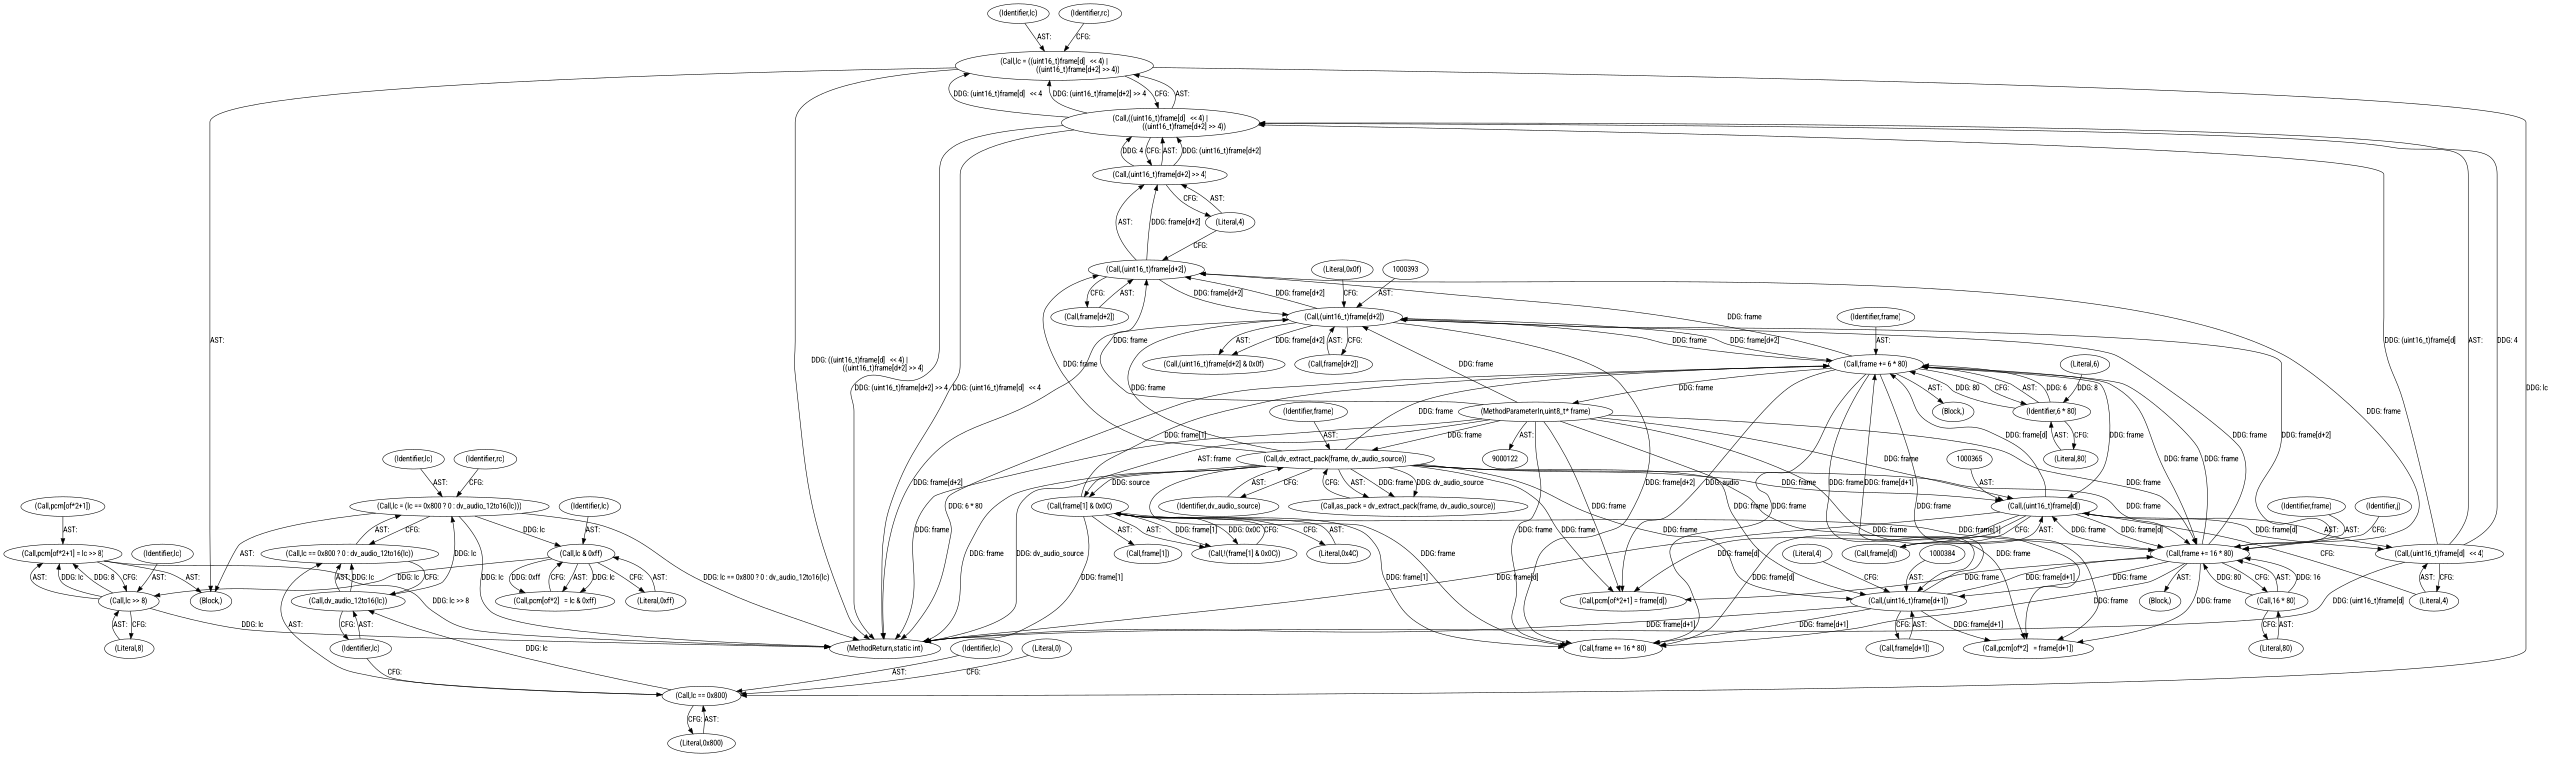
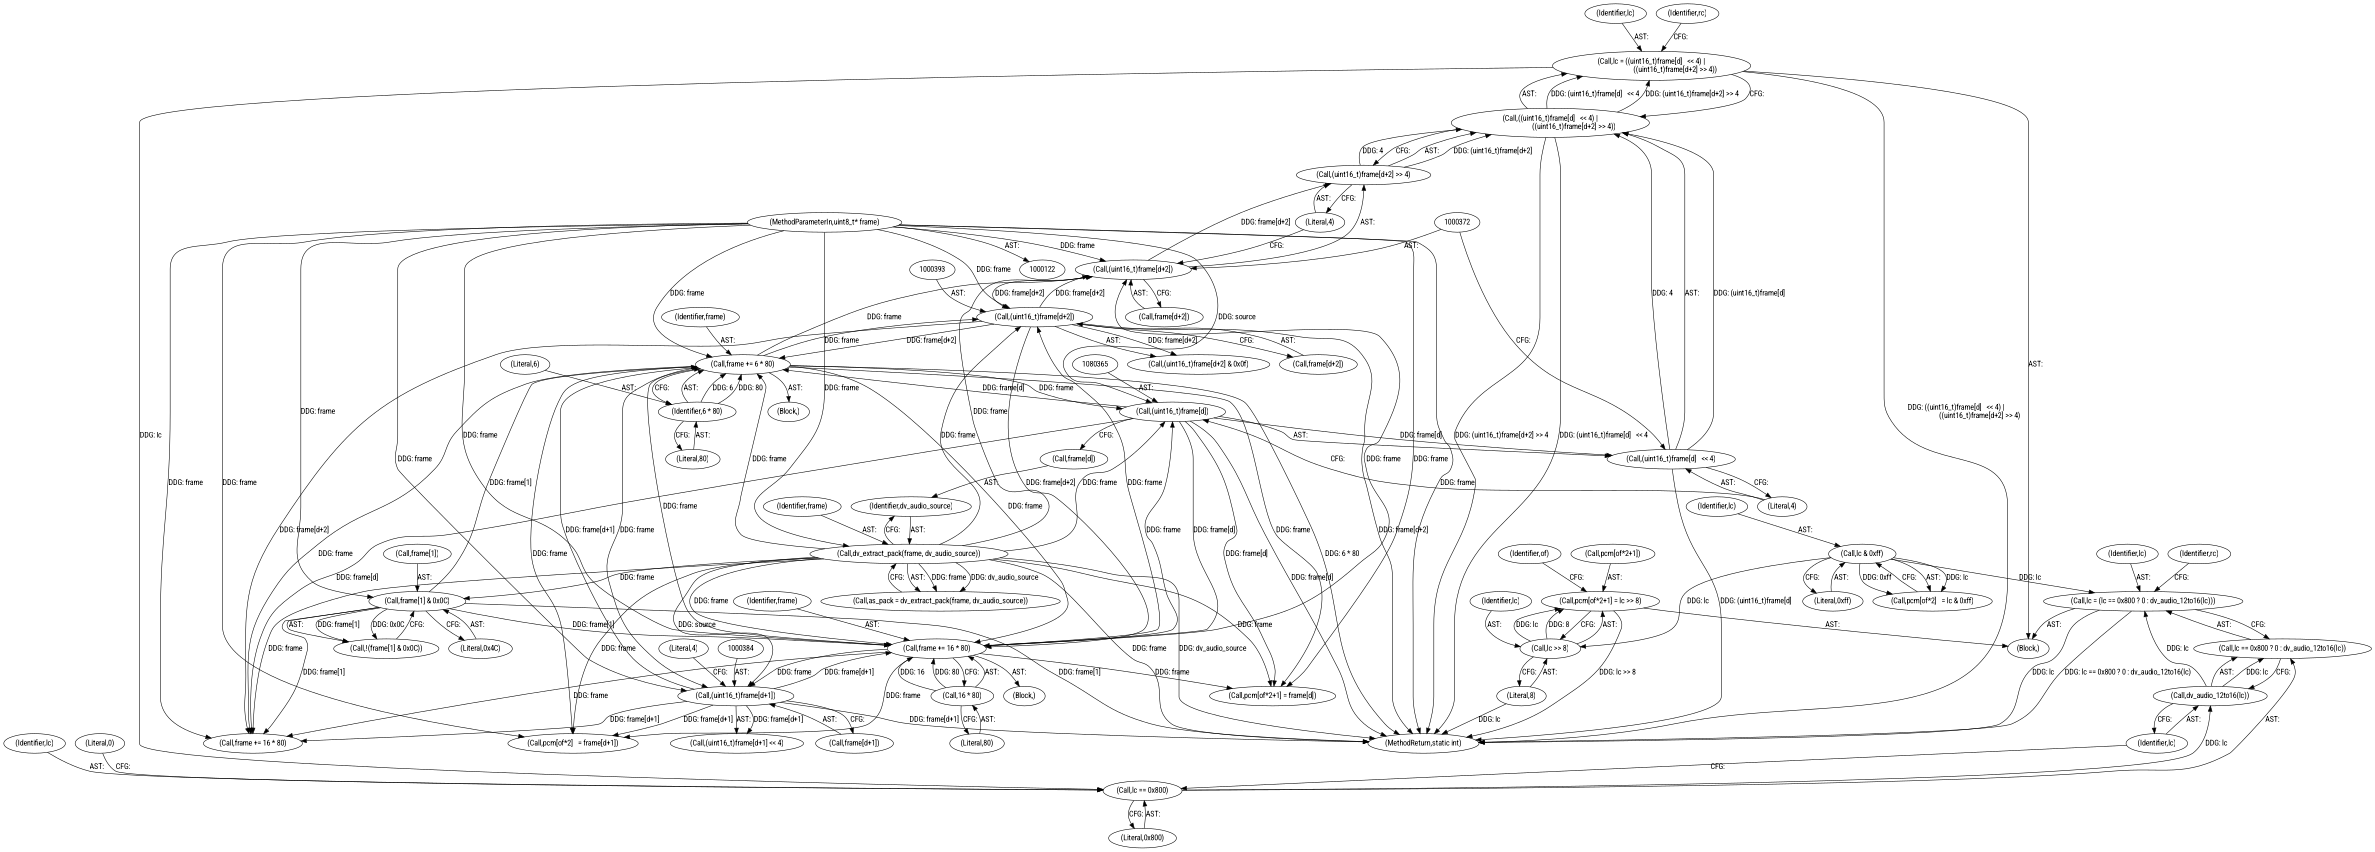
node "1000372": added
node "(Literal,0x0f)": removed
edge "(Call,frame += 6 * 80)" -> "(MethodParameterIn,uint8_t* frame)": reversed
edge "(Literal,6)" -> "(Identifier,6 * 80)": label "DDG: 8" -> "AST: "
edge "(MethodParameterIn,uint8_t* frame)" -> "(Call,frame[1] & 0x0C)": label "AST: frame" -> "DDG: frame"
node "9000122": label "9000122" -> "1000122"
edge "(MethodParameterIn,uint8_t* frame)" -> "(Call,(uint16_t)frame[d])": label "DDG: frame" -> "DDG: source"
node "1000365": label "1000365" -> "1080365"
edge "(Call,dv_extract_pack(frame, dv_audio_source))" -> "(Call,frame[1] & 0x0C)": label "DDG: source" -> "DDG: frame"
edge "(Call,frame += 6 * 80)" -> "(Call,pcm[of*2+1] = frame[d])": label "DDG: audio" -> "DDG: frame"
node "(Identifier,j)": removed
edge "(Call,frame[1] & 0x0C)" -> "(Call,frame[1])": reversed
edge "(Call,lc = (lc == 0x800 ? 0 : dv_audio_12to16(lc)))" -> "(Call,lc & 0xff)": reversed
edge "(Call,dv_extract_pack(frame, dv_audio_source))" -> "(Call,(uint16_t)frame[d+1])": label "DDG: frame" -> "DDG: source"
edge "(Call,frame[d])" -> "(Call,(uint16_t)frame[d])": now "(Call,frame[d])" -> "(Identifier,dv_audio_source)"
node "(Identifier,of)": added
edge "(Call,lc >> 8)" -> "(MethodReturn,static int)": now "(Literal,8)" -> "(MethodReturn,static int)"
node "(Call,(uint16_t)frame[d+1] << 4)": added
